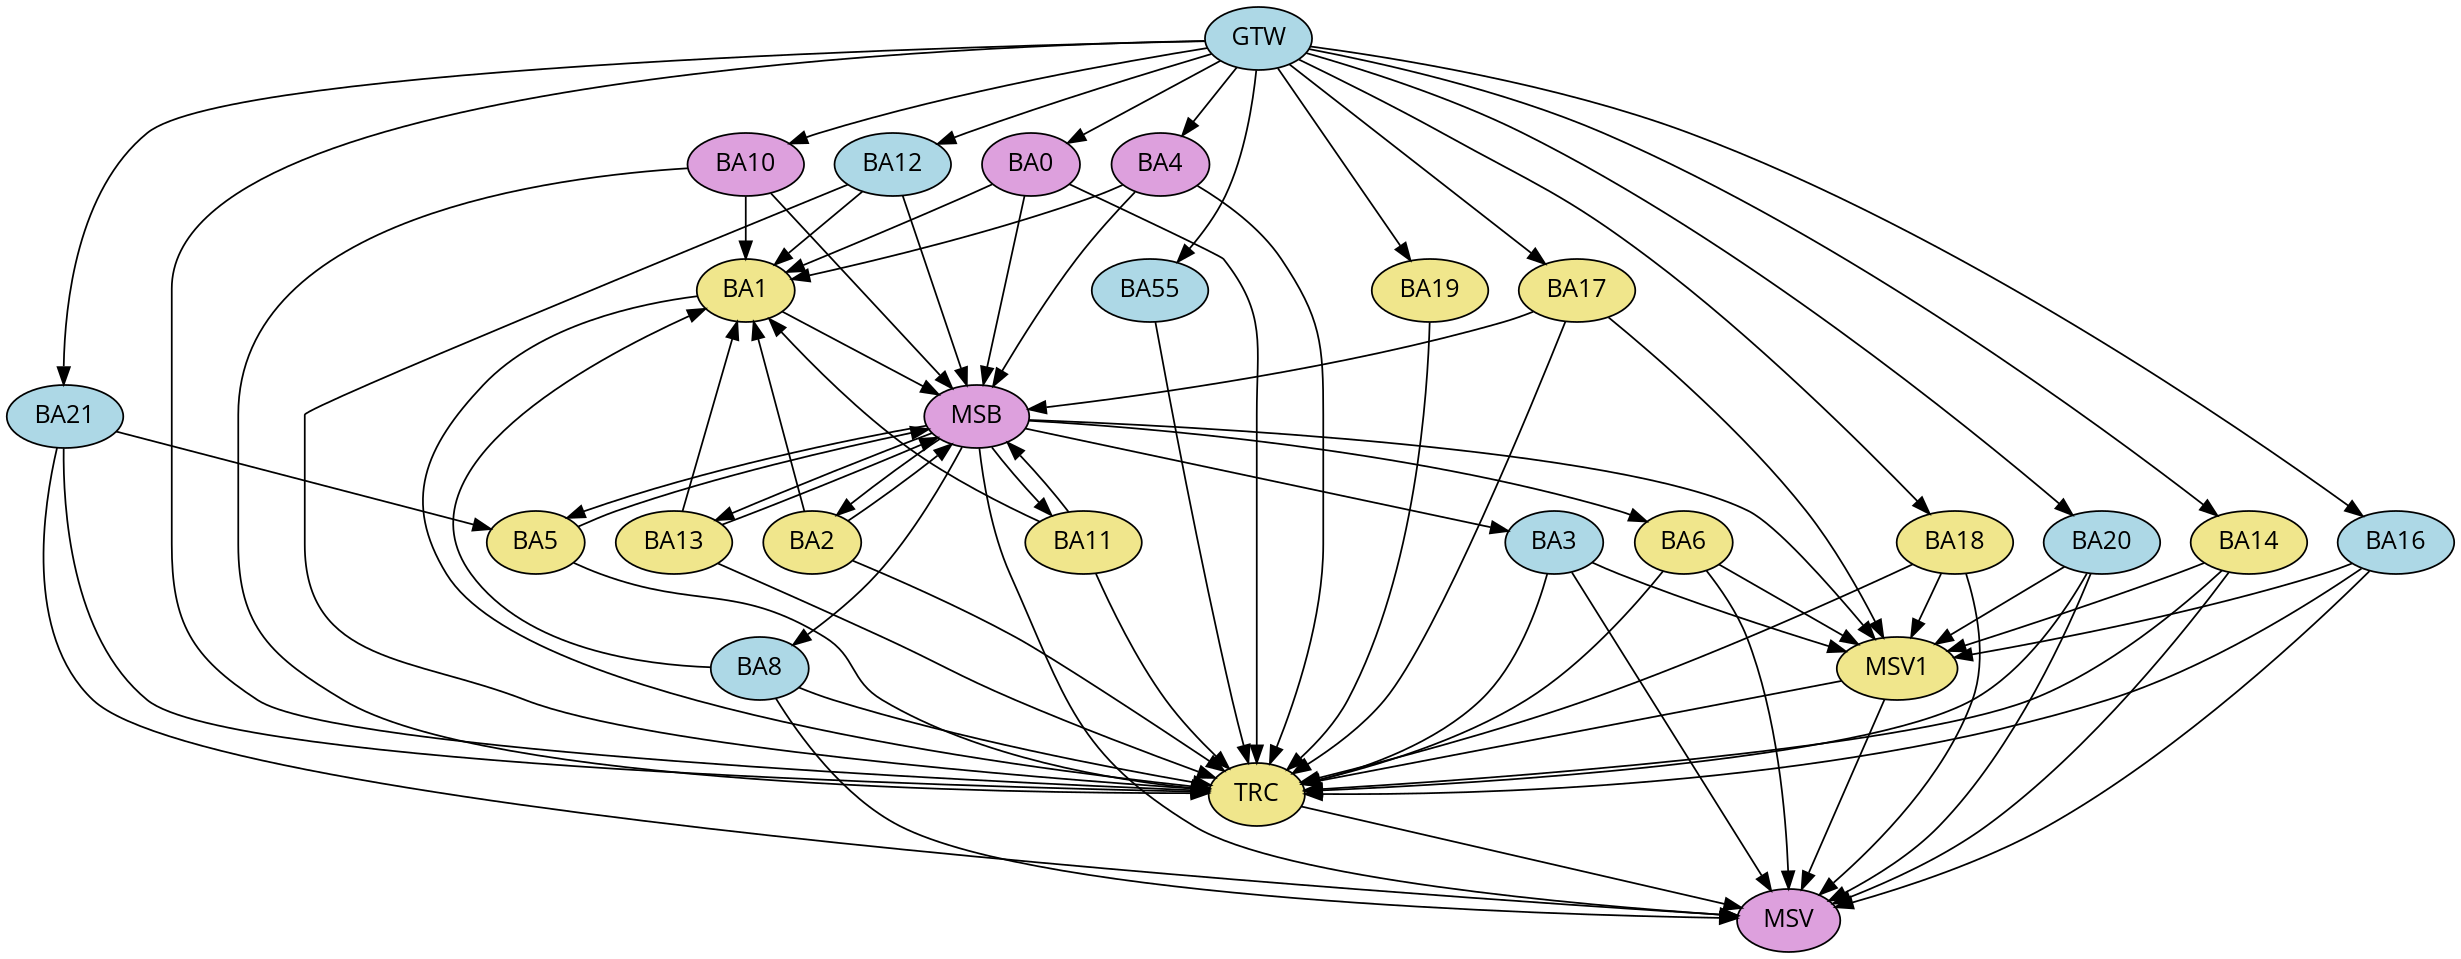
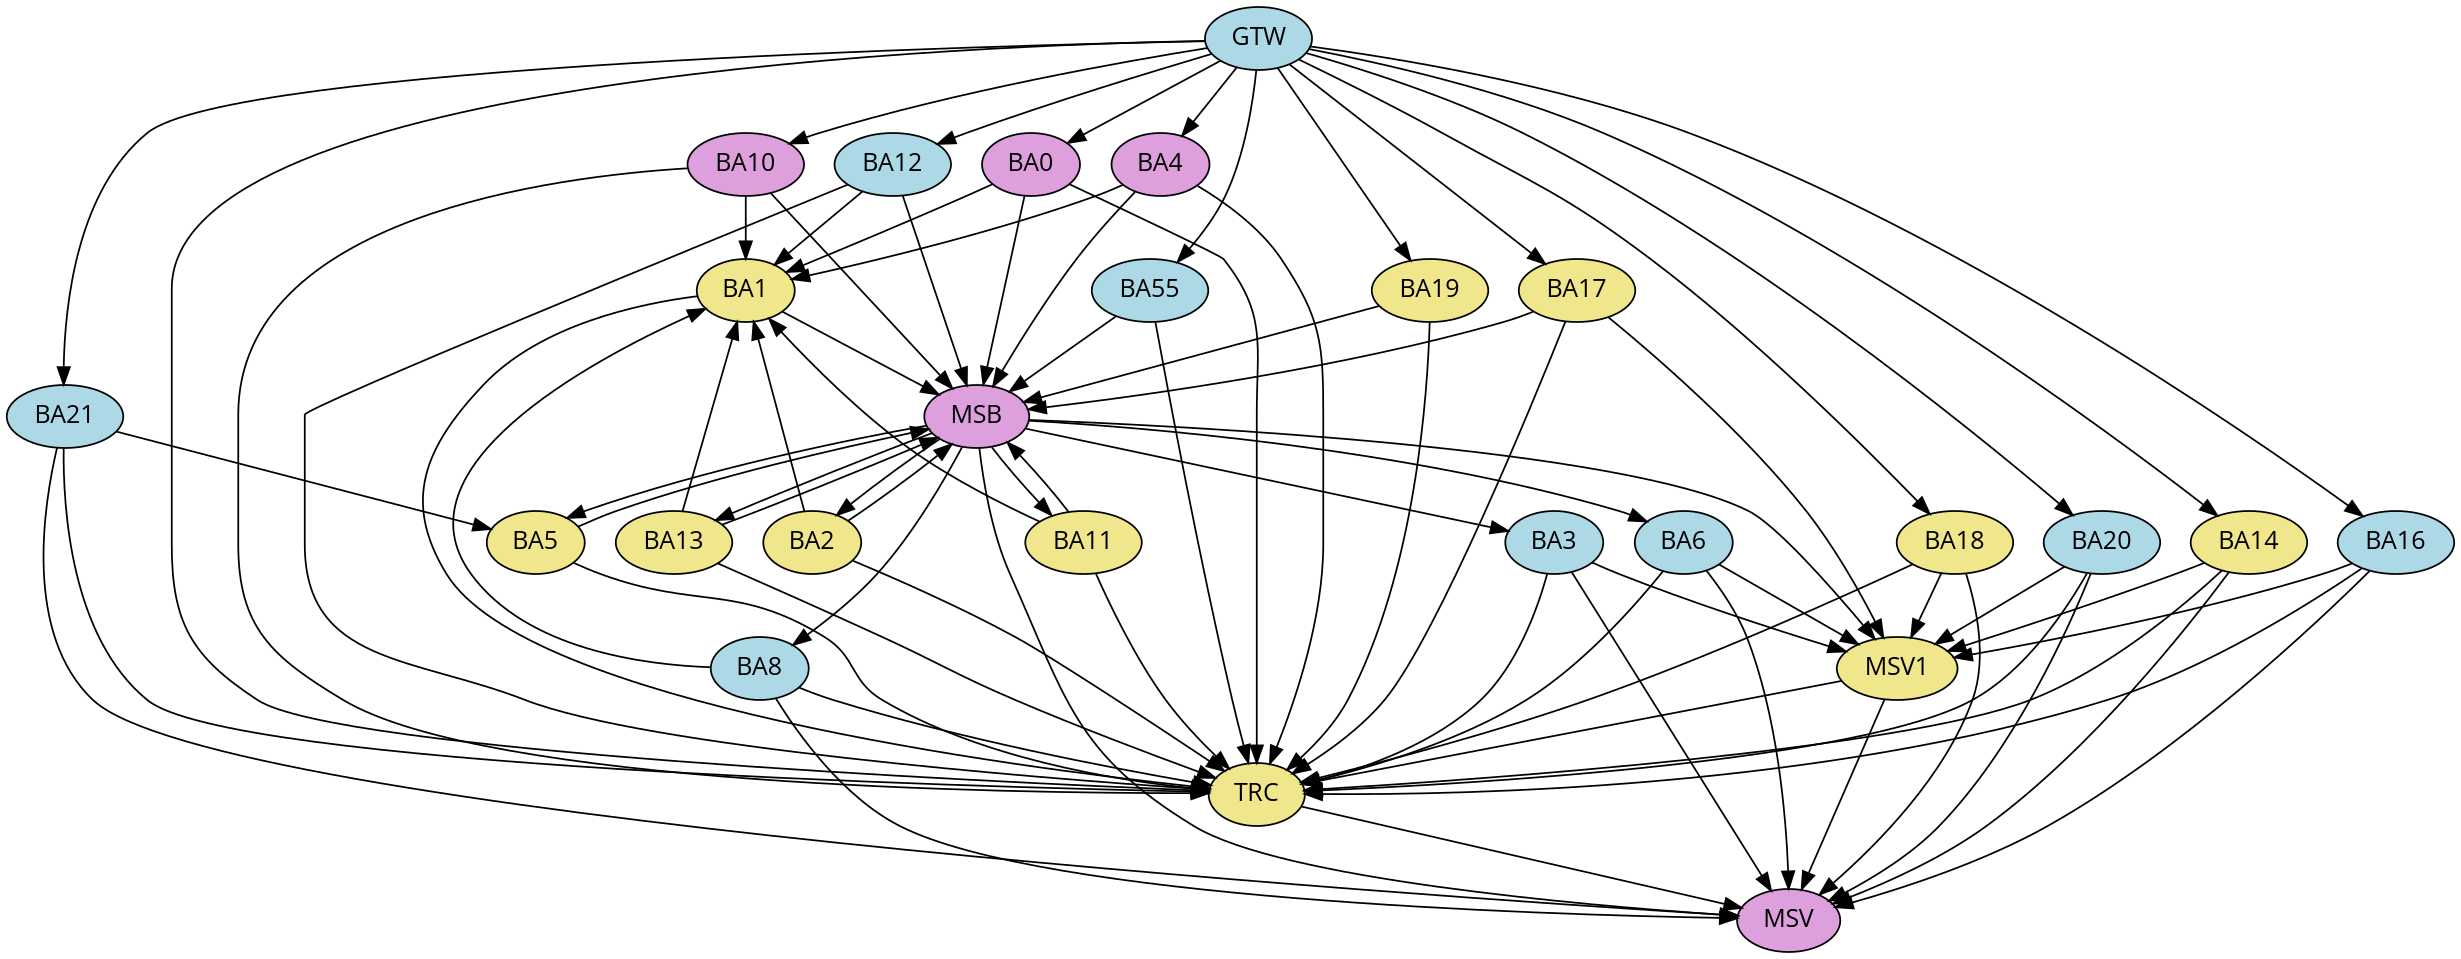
edge "BA55" -> "MSB": added
edge "BA19" -> "MSB": added
node "BA6": fillcolor khaki -> lightblue
